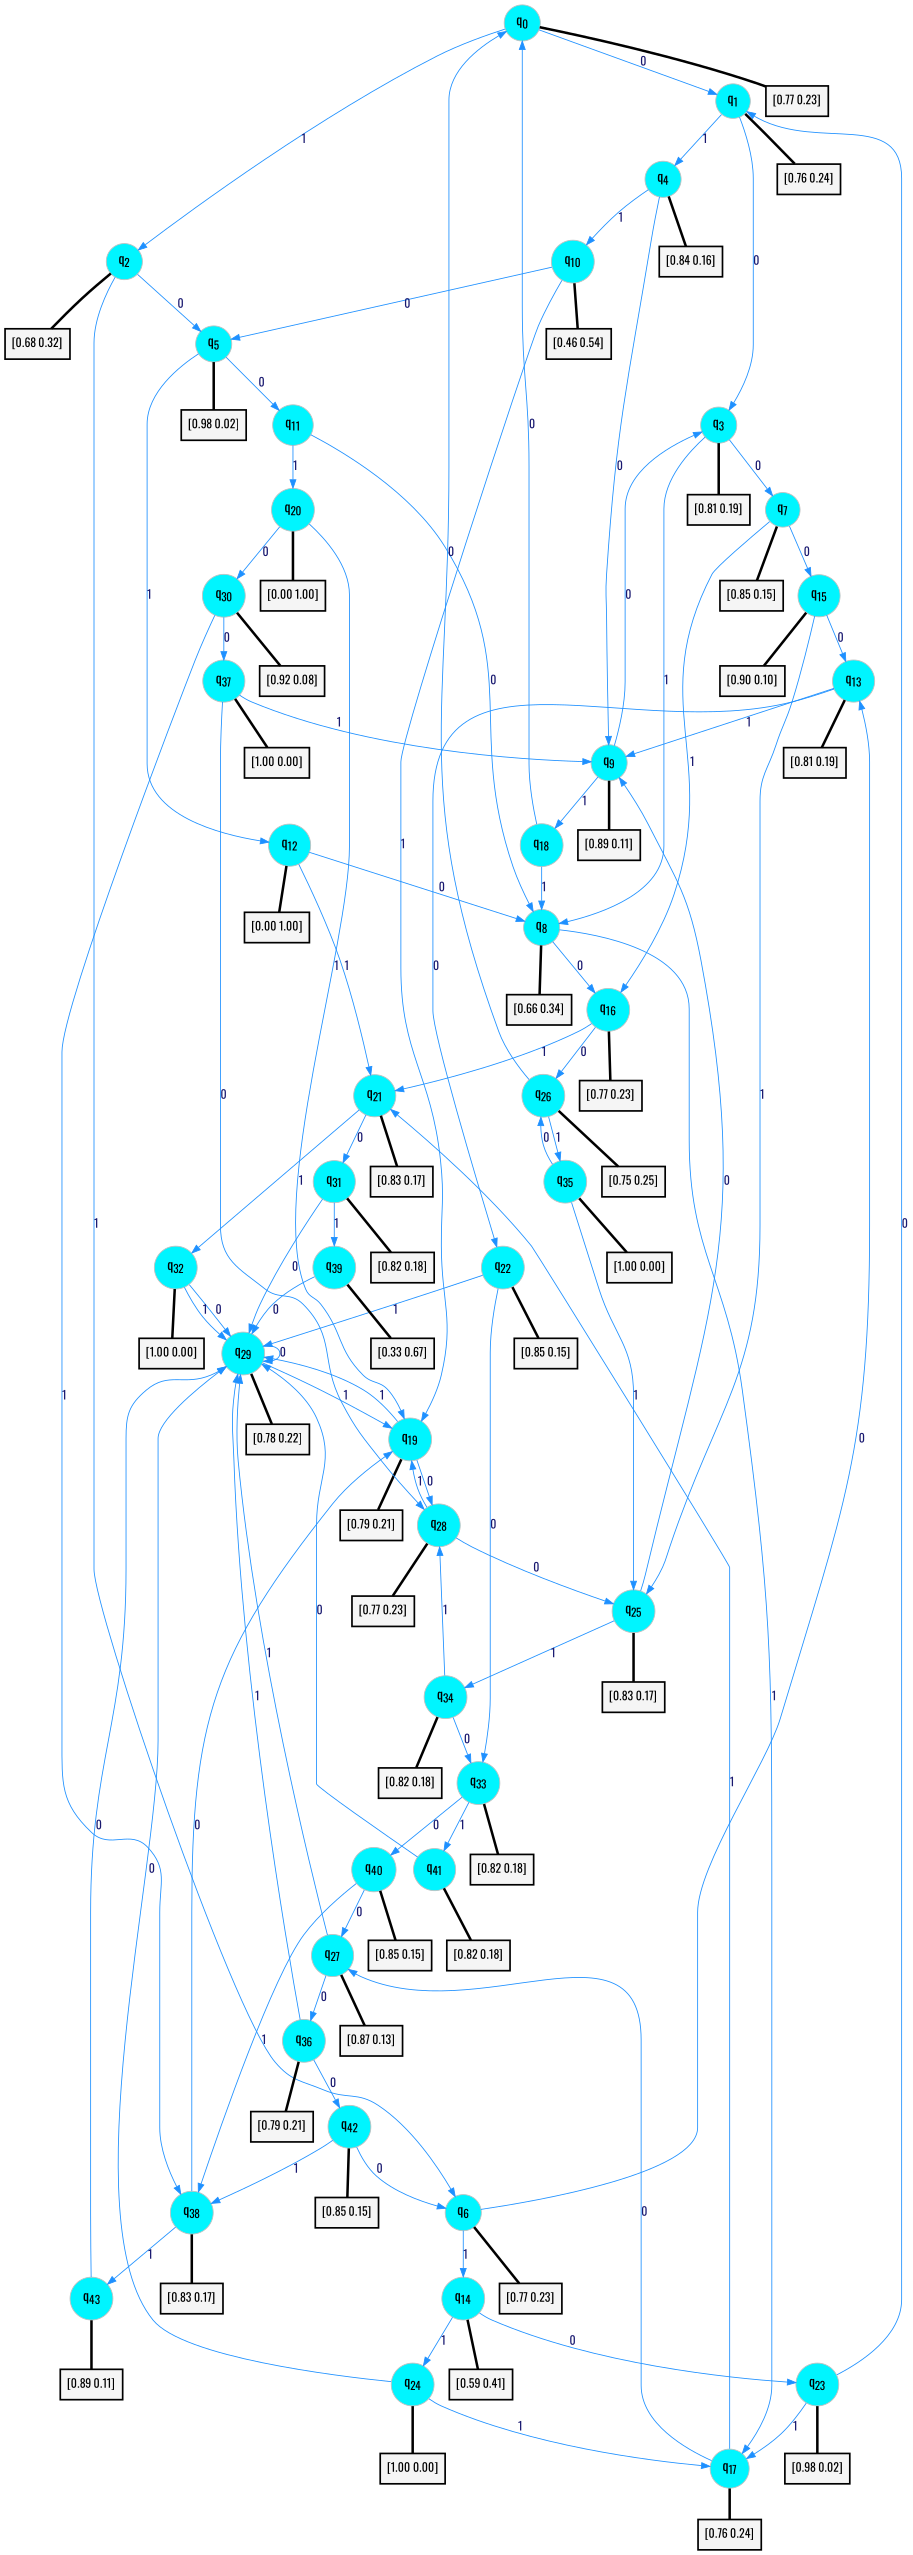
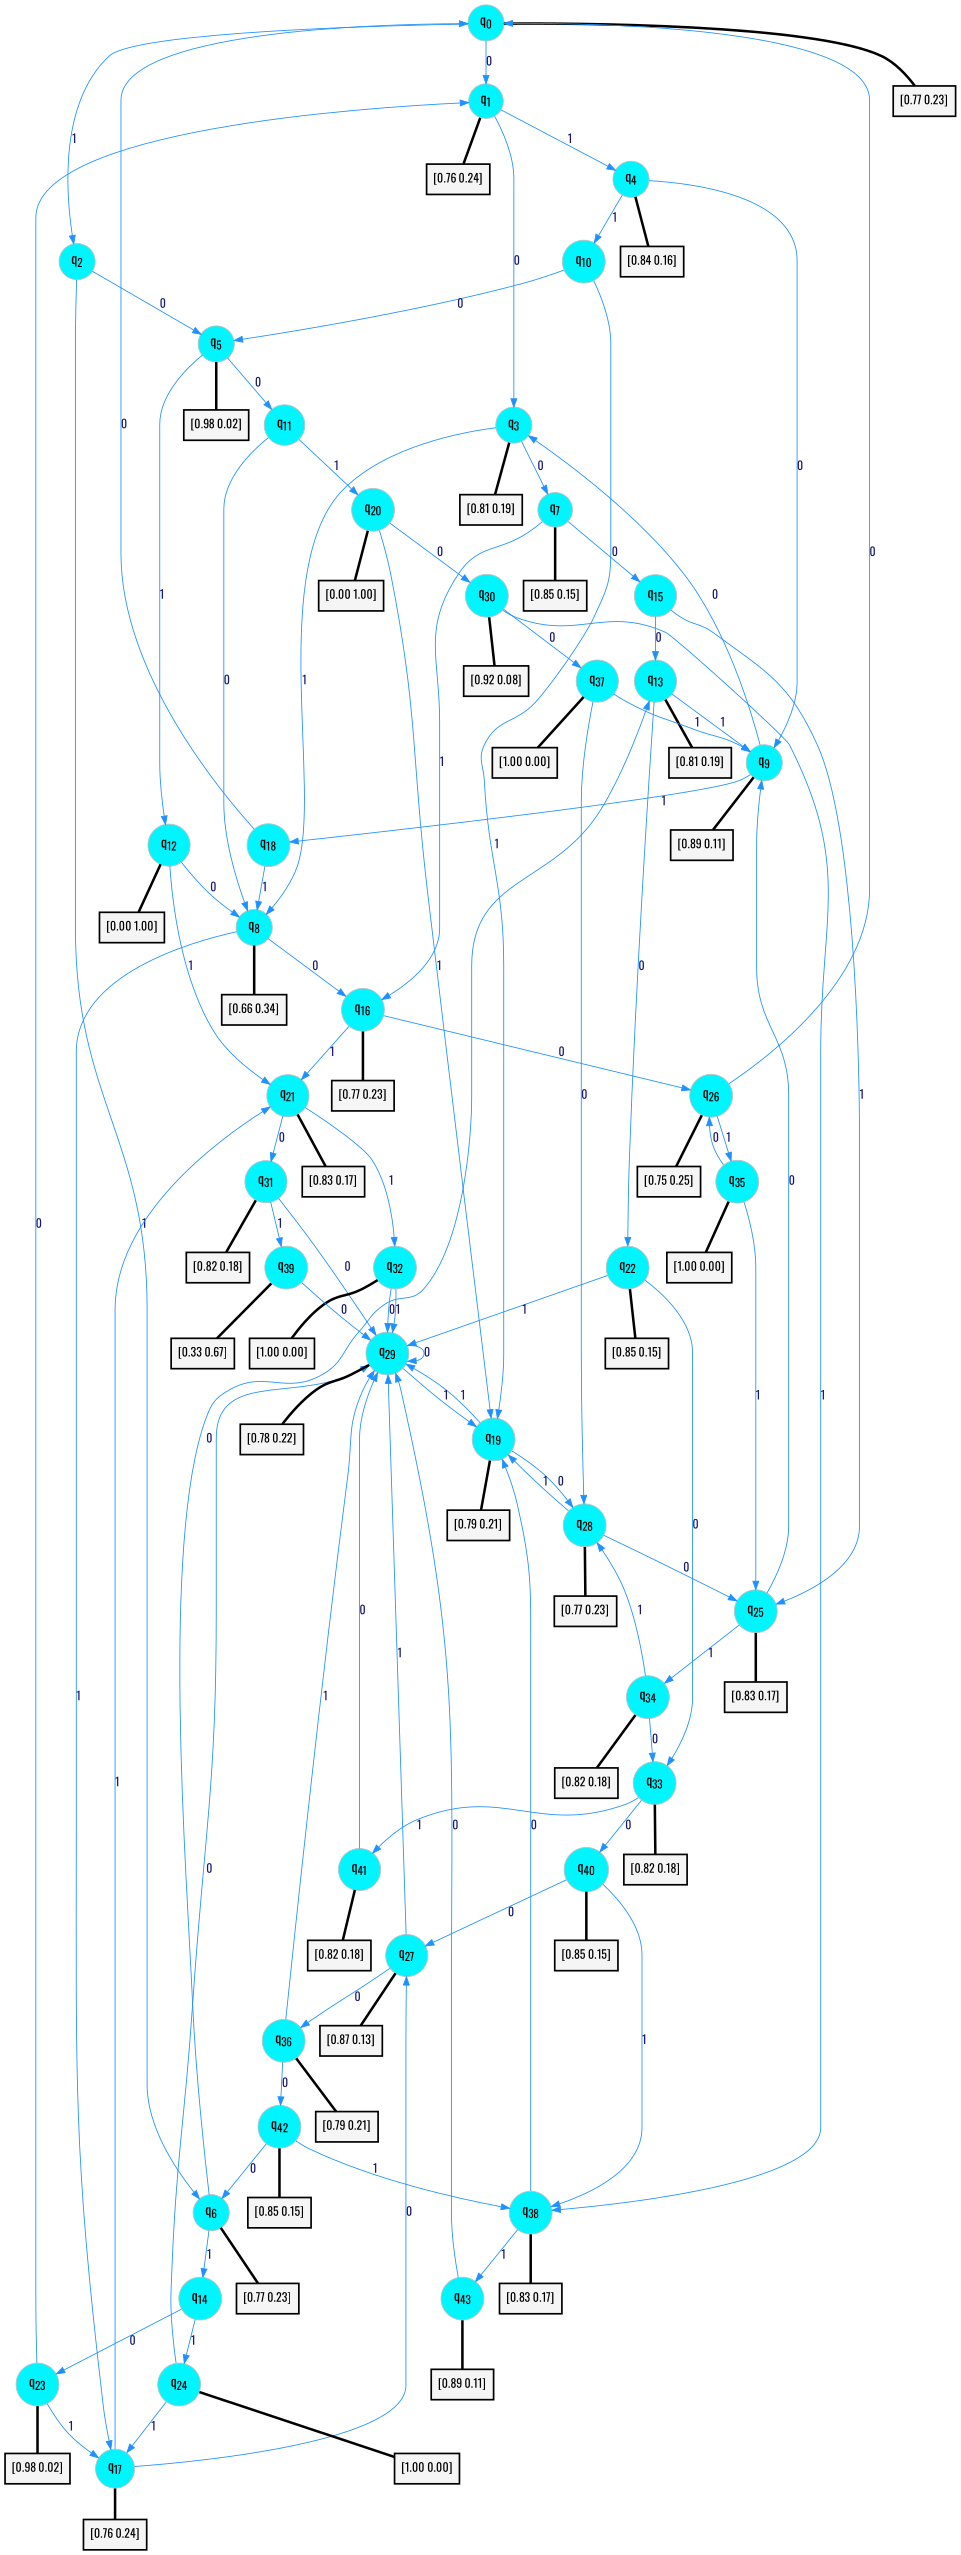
node "[0.68 0.32]": removed
node "[0.46 0.54]": removed
node "[0.90 0.10]": removed
node "[0.59 0.41]": removed
